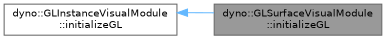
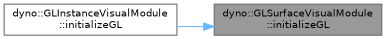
edge "dyno::GLSurfaceVisualModule ::initializeGL" -> "dyno::GLInstanceVisualModule ::initializeGL": reversed
